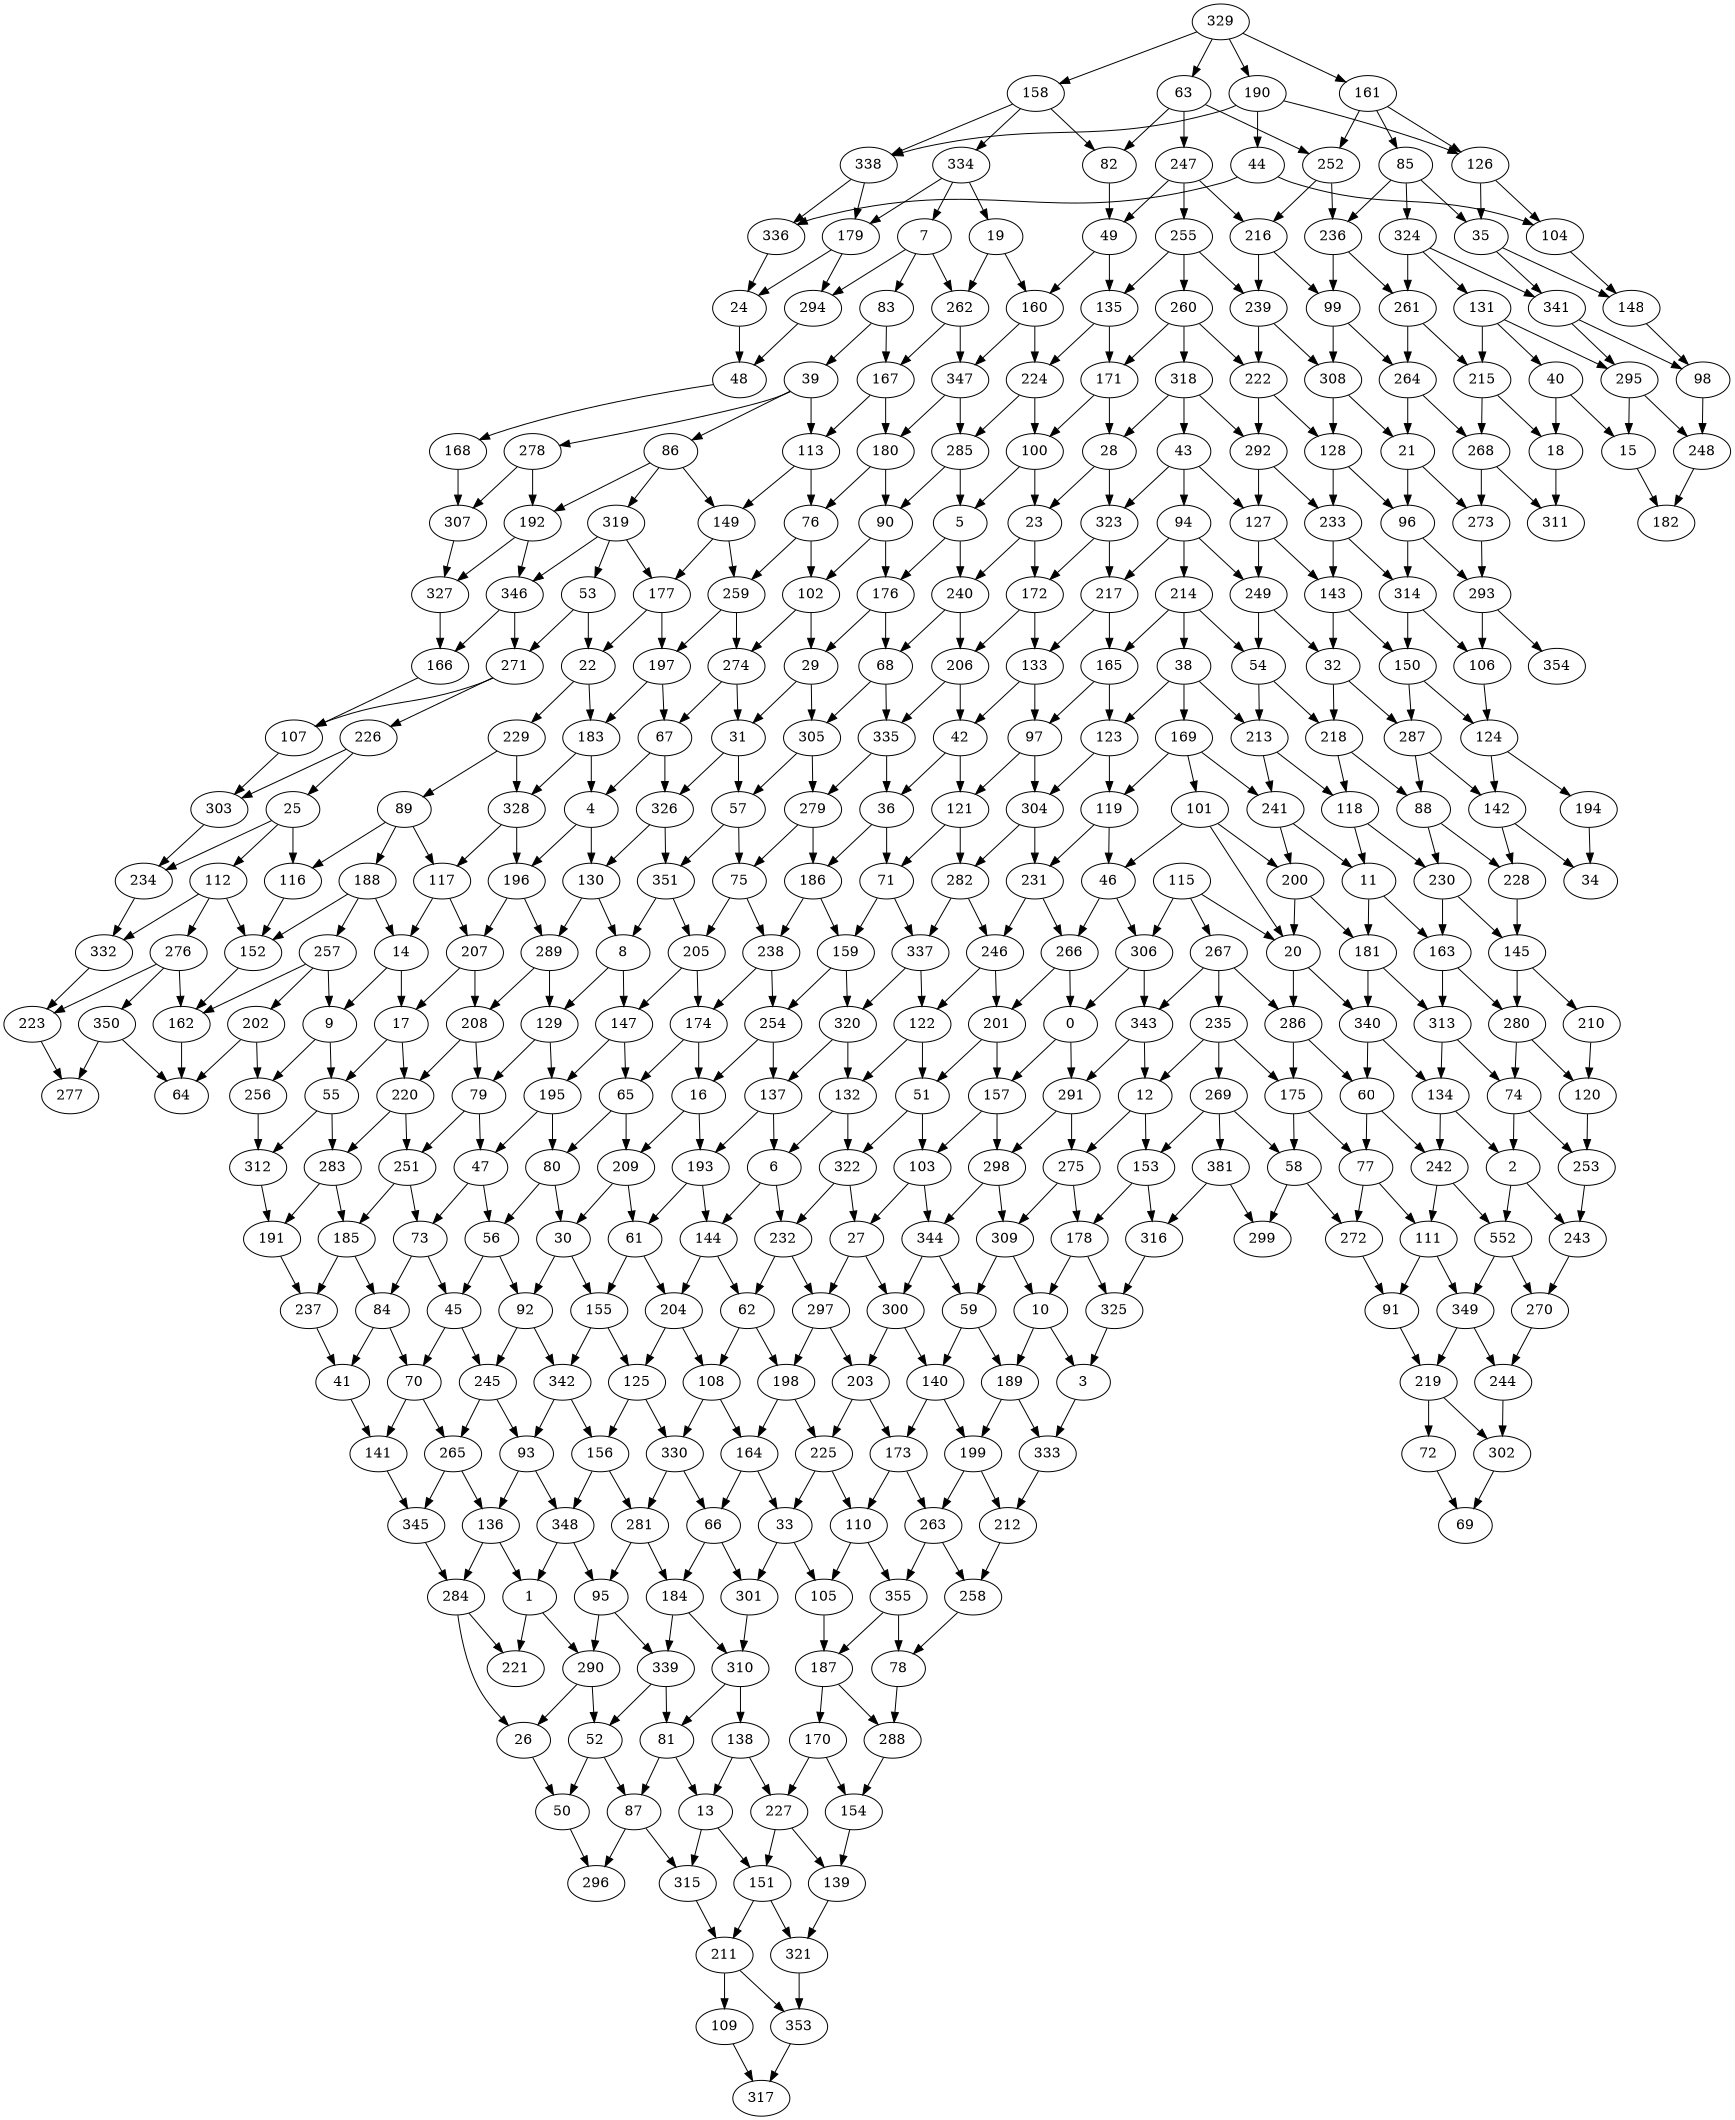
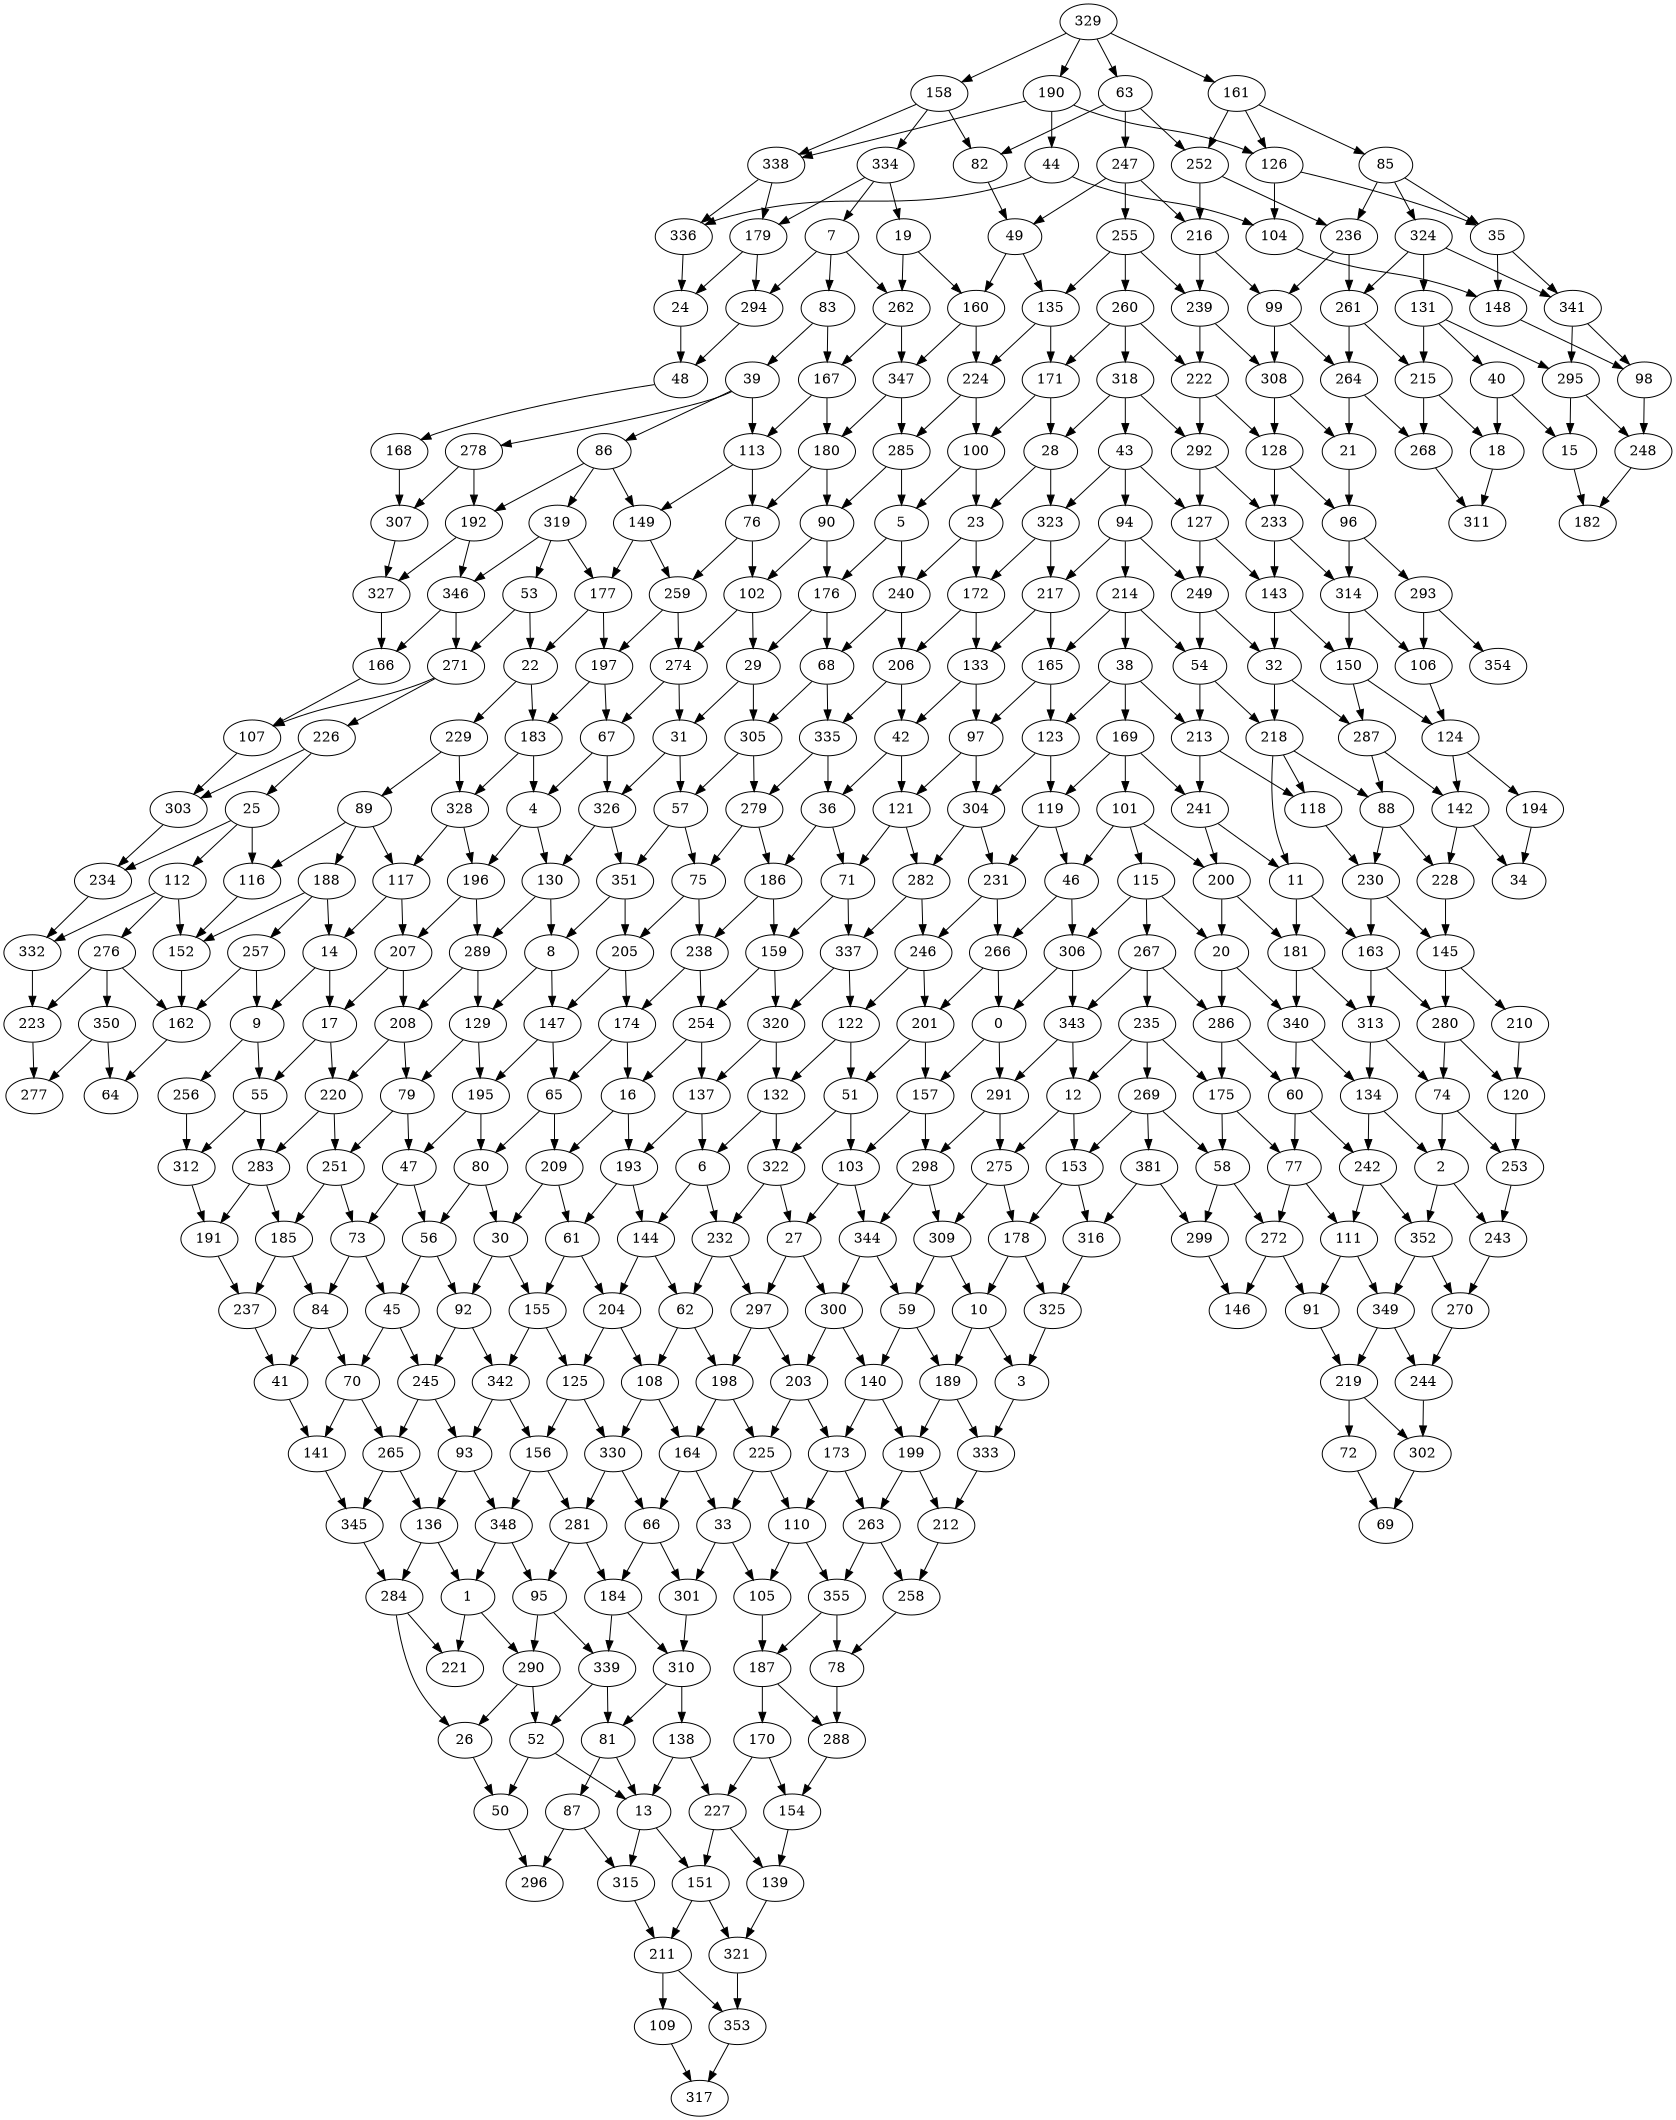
node "273": removed
edge "118" -> "11": now "218" -> "11"
edge "101" -> "20": now "101" -> "115"
node "202": removed
node "552": label "552" -> "352"
node "146": added
edge "52" -> "87": now "52" -> "13"
